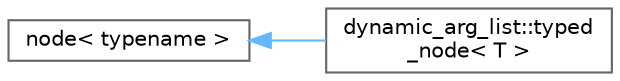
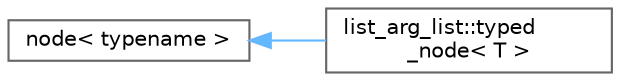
node "dynamic_arg_list::typed _node< T >": label "dynamic_arg_list::typed _node< T >" -> "list_arg_list::typed _node< T >"
